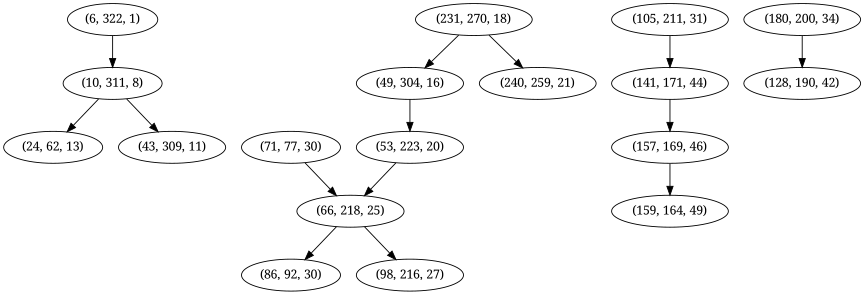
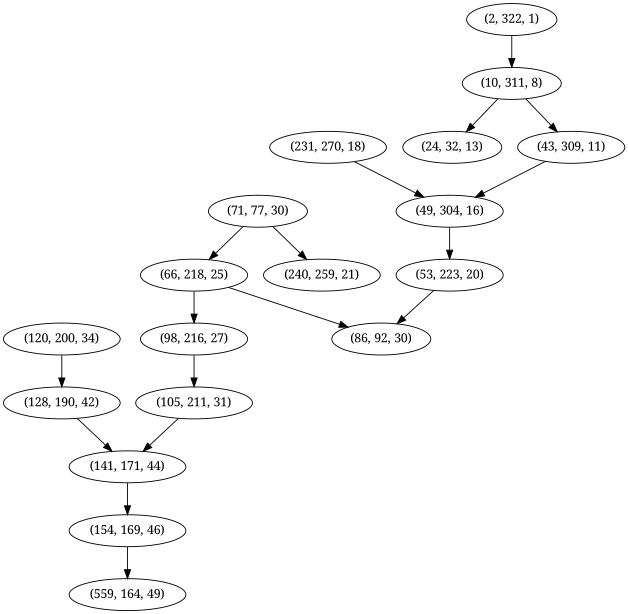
node "(6, 322, 1)": label "(6, 322, 1)" -> "(2, 322, 1)"
node "(180, 200, 34)": label "(180, 200, 34)" -> "(120, 200, 34)"
edge "(231, 270, 18)" -> "(240, 259, 21)": now "(71, 77, 30)" -> "(240, 259, 21)"
node "(24, 62, 13)": label "(24, 62, 13)" -> "(24, 32, 13)"
node "(157, 169, 46)": label "(157, 169, 46)" -> "(154, 169, 46)"
edge "(53, 223, 20)" -> "(66, 218, 25)": now "(53, 223, 20)" -> "(86, 92, 30)"
edge "(43, 309, 11)" -> "(49, 304, 16)": added
node "(159, 164, 49)": label "(159, 164, 49)" -> "(559, 164, 49)"
edge "(98, 216, 27)" -> "(105, 211, 31)": added
edge "(128, 190, 42)" -> "(141, 171, 44)": added
